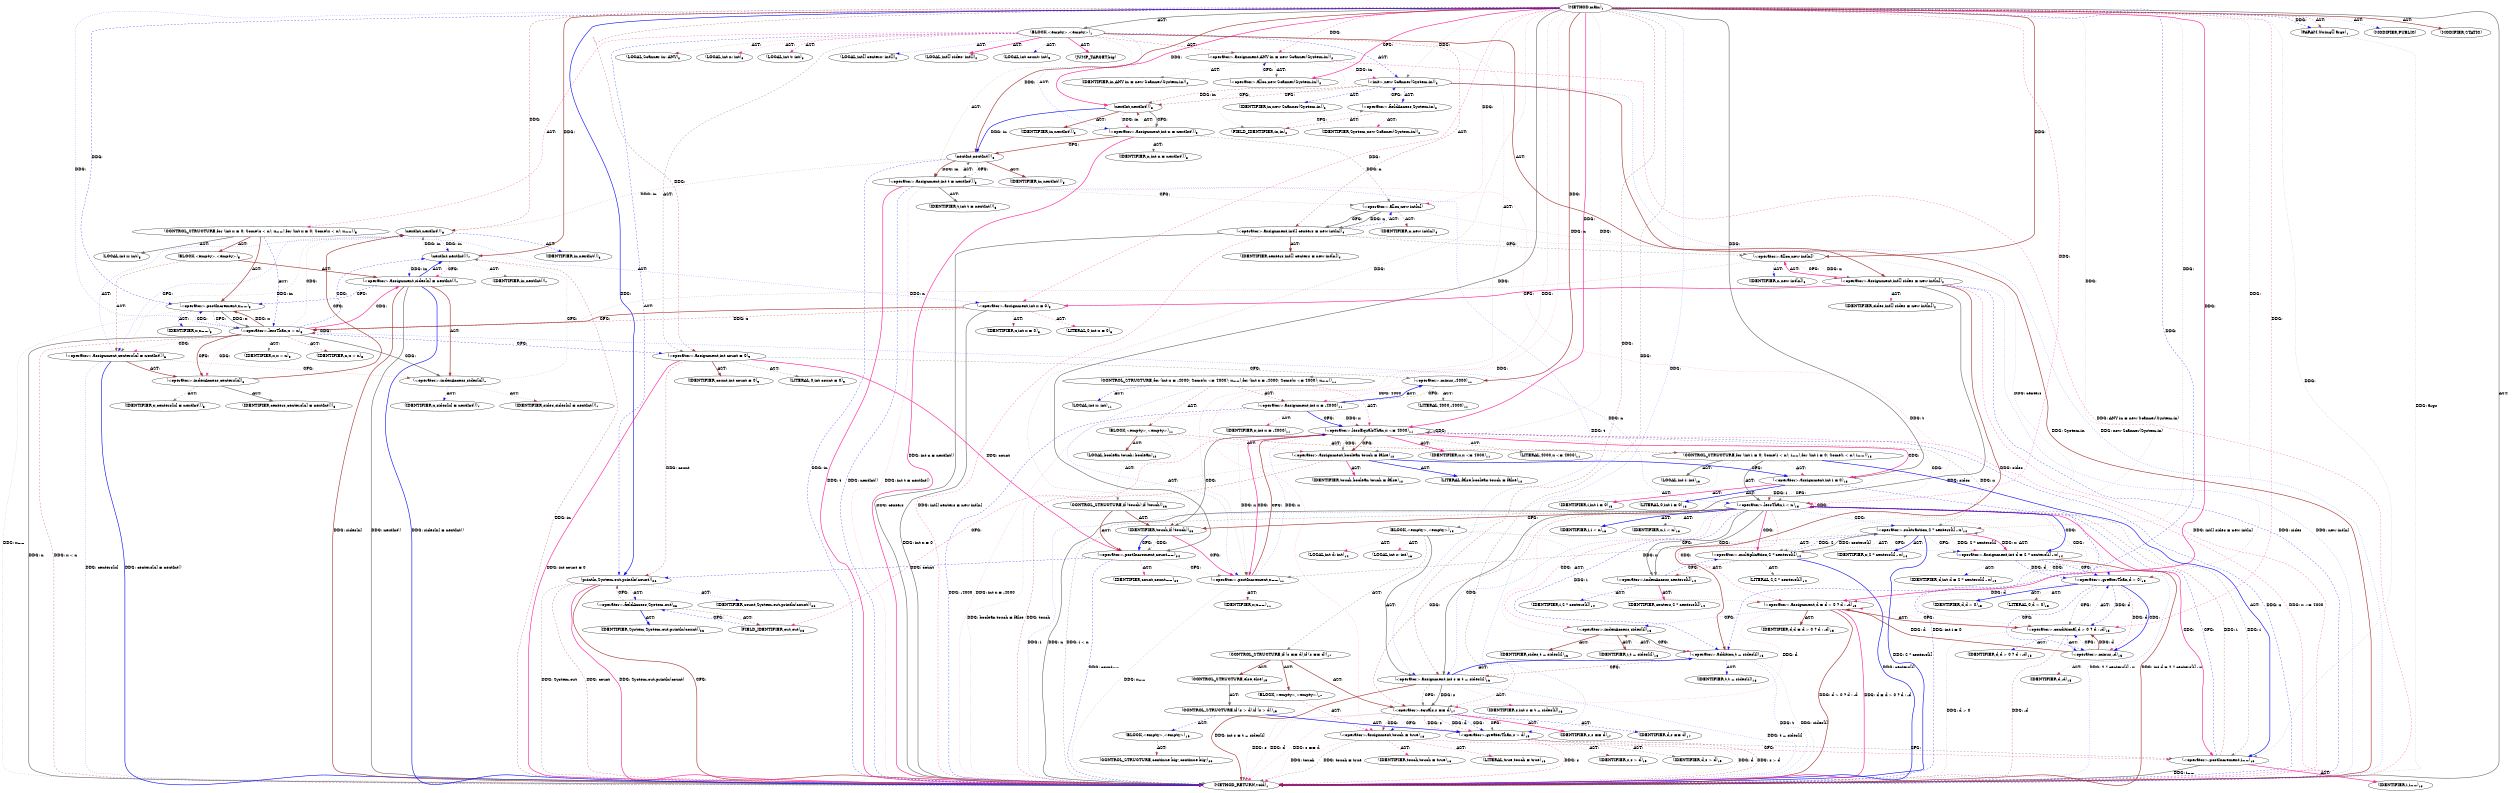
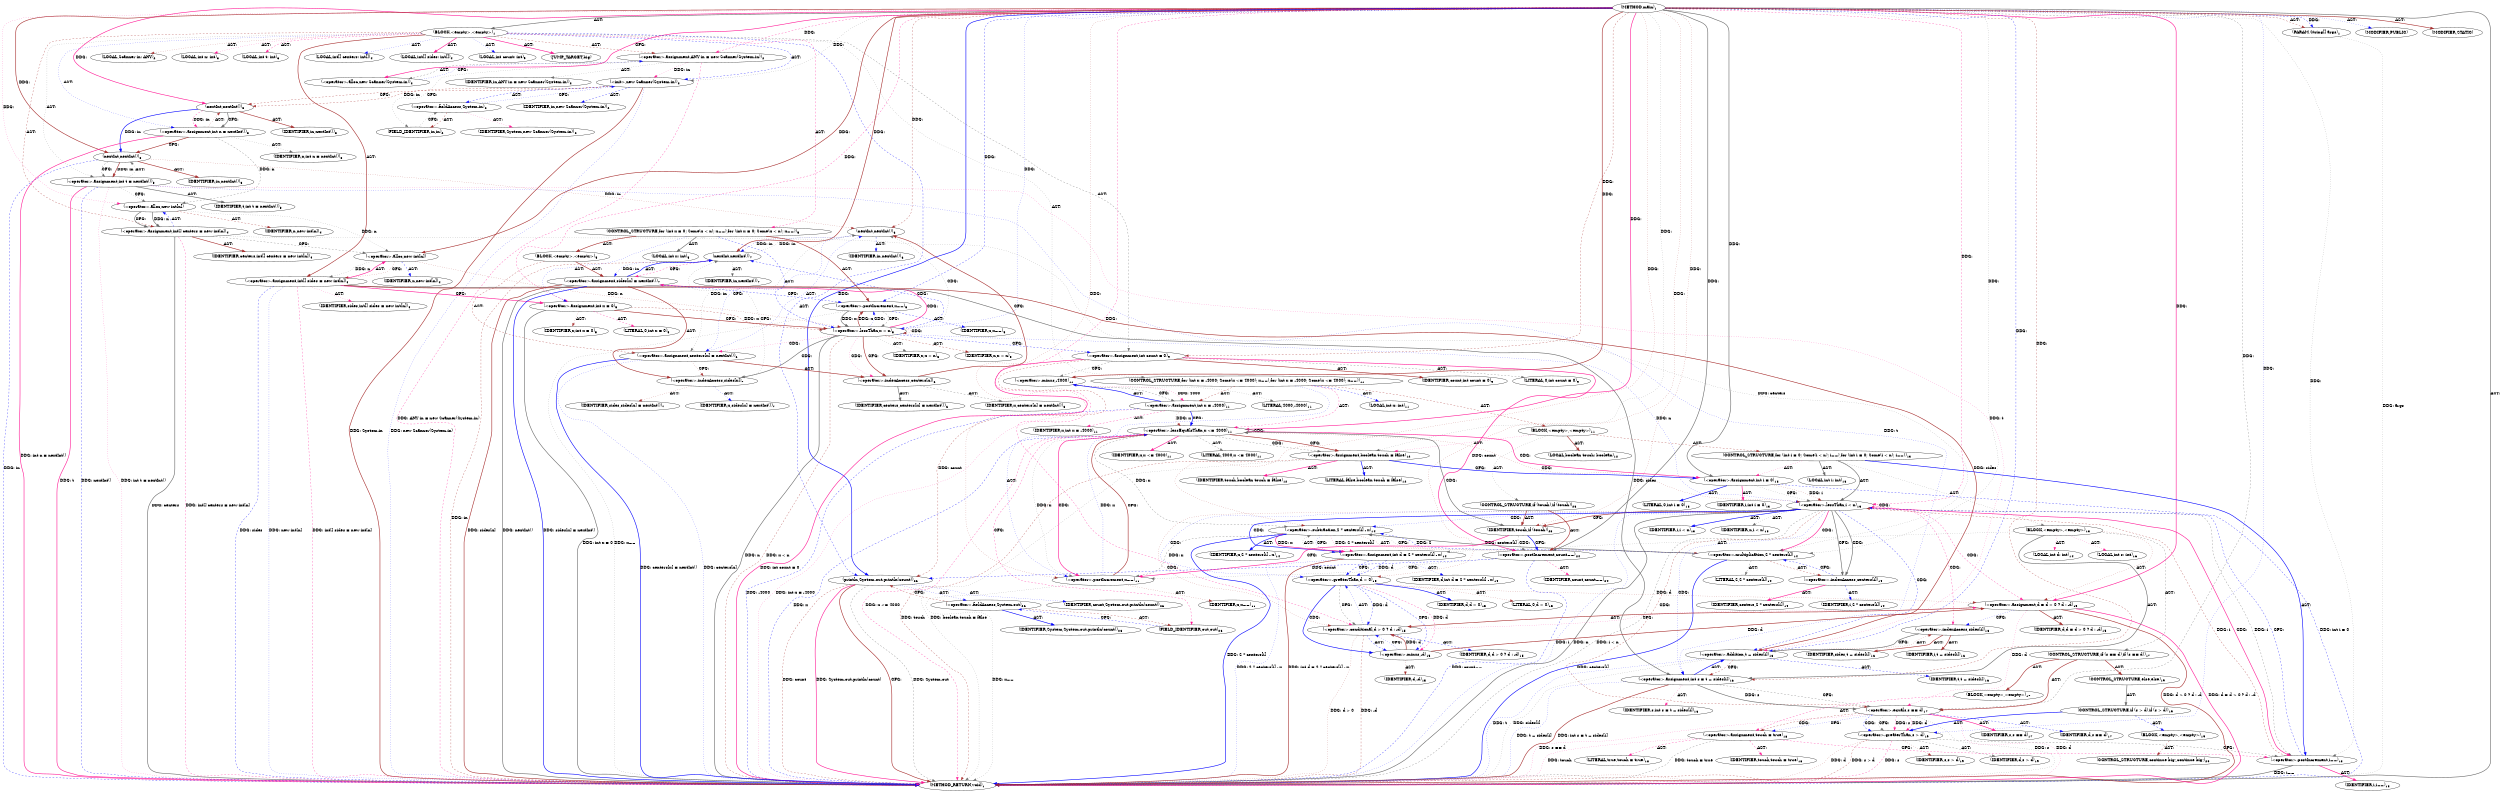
edge "(METHOD,main)" -> "(<operator>.assignment,touch = true)": removed, label "DDG:"
edge "(<operator>.lessThan,i < n)" -> "(<operator>.addition,t + sides[i])": label "DDG: i" -> "CDG: "
